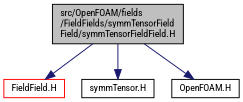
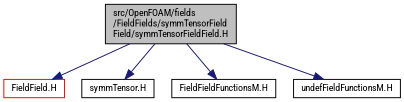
node "OpenFOAM.H": label "OpenFOAM.H" -> "FieldFieldFunctionsM.H"
node "undefFieldFunctionsM.H": added
